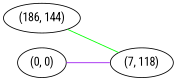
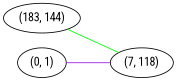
node "(186, 144)": label "(186, 144)" -> "(183, 144)"
node "(0, 0)": label "(0, 0)" -> "(0, 1)"
